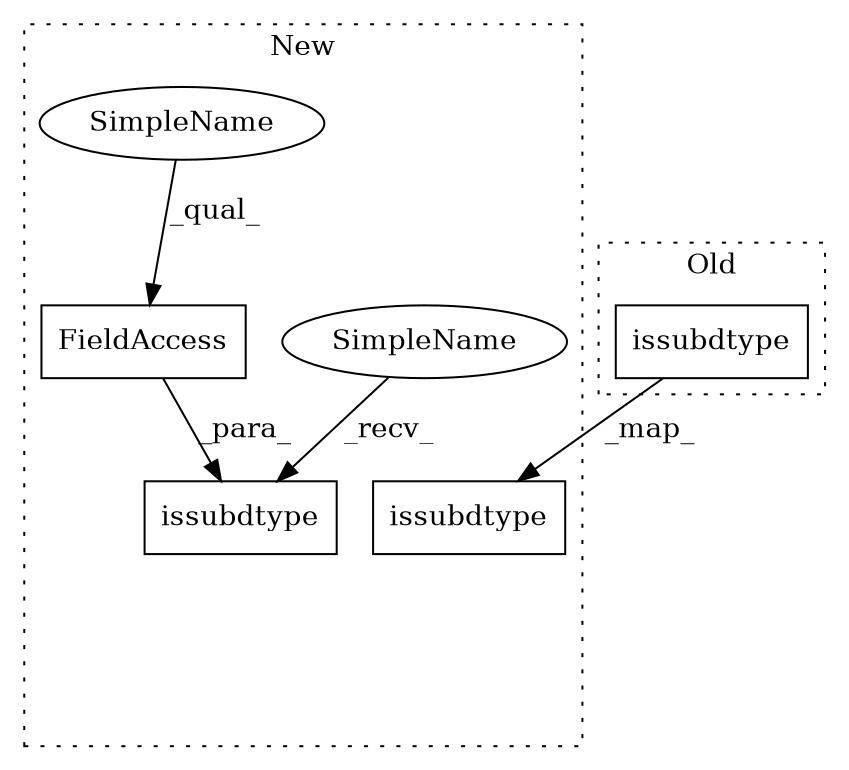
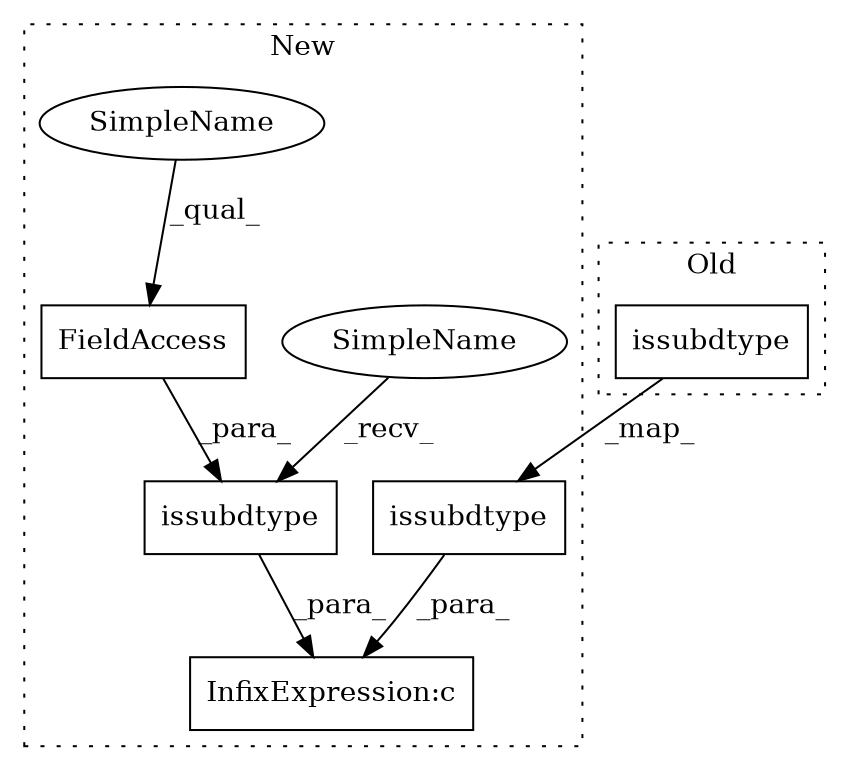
node "InfixExpression:c": added
